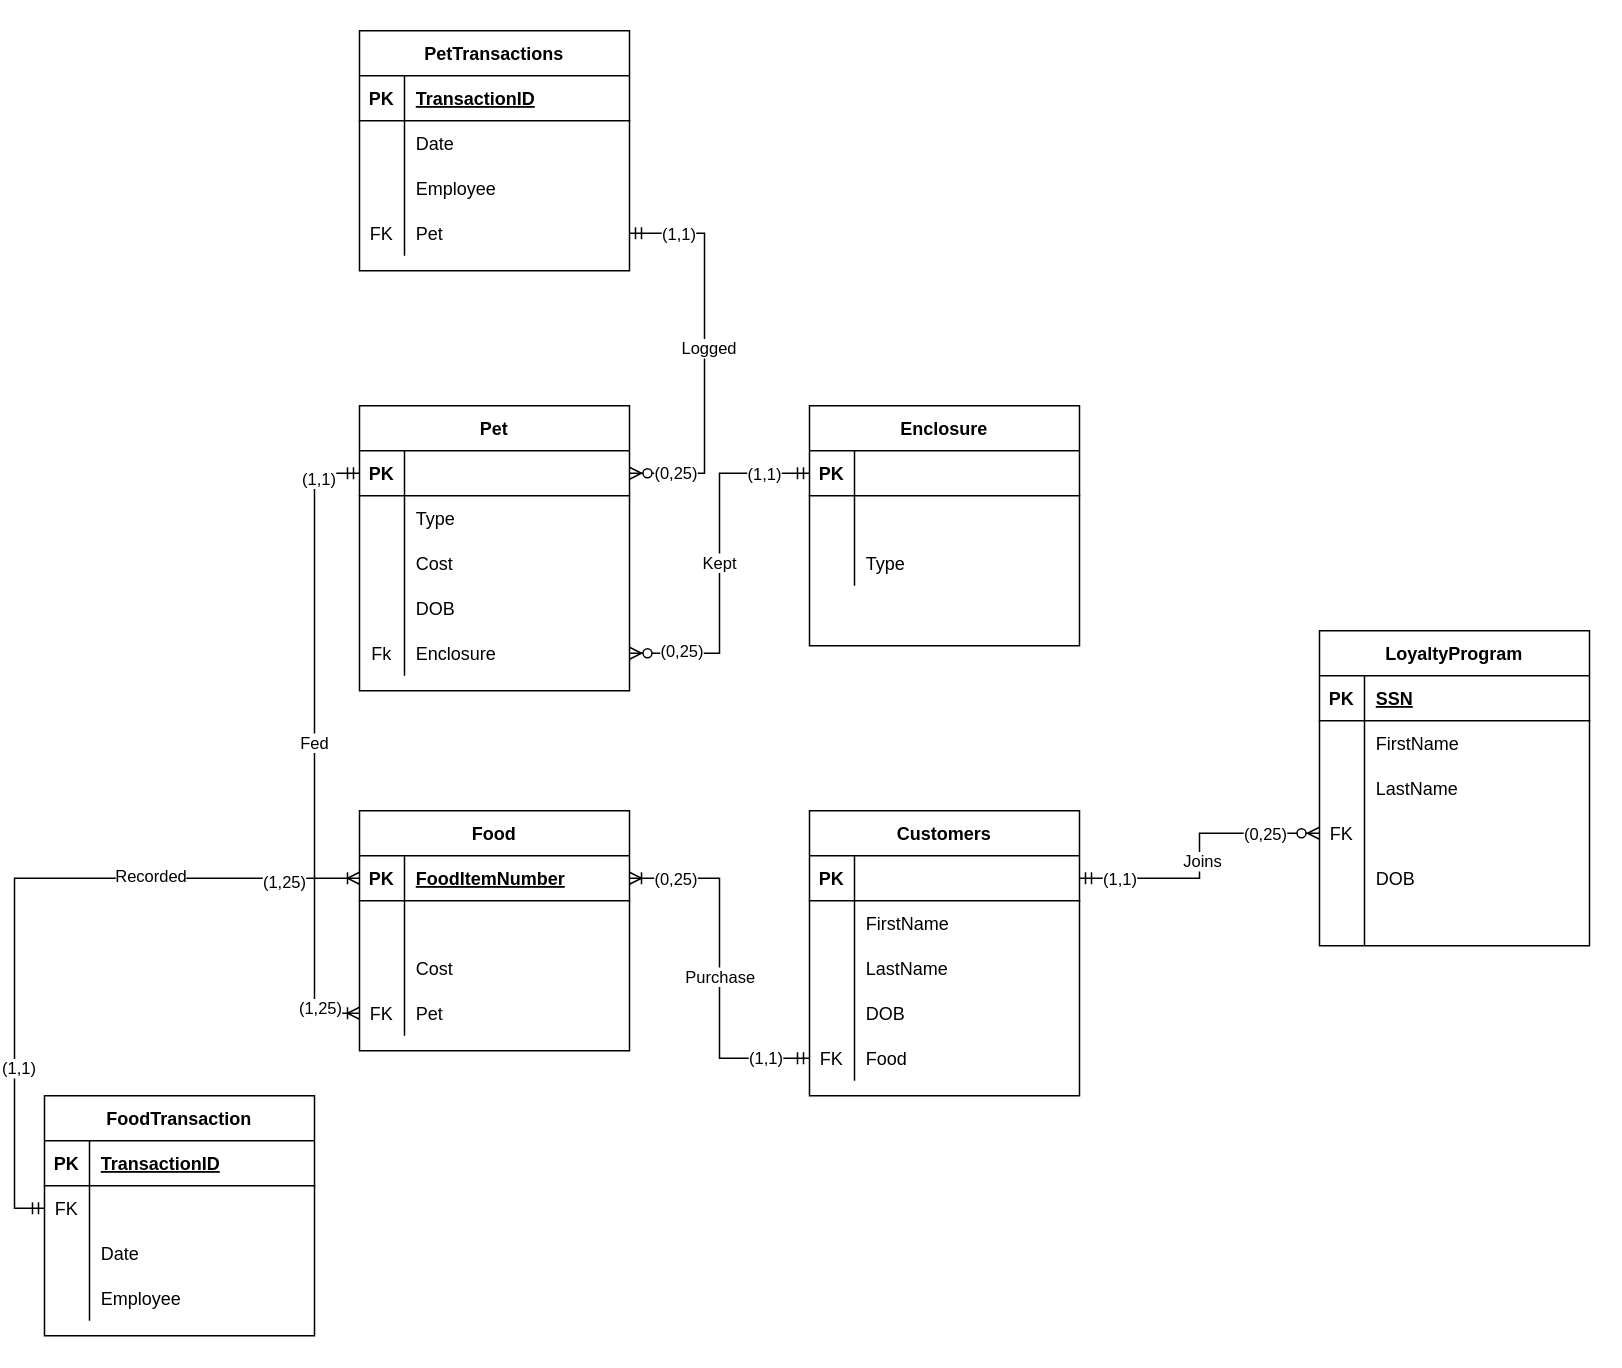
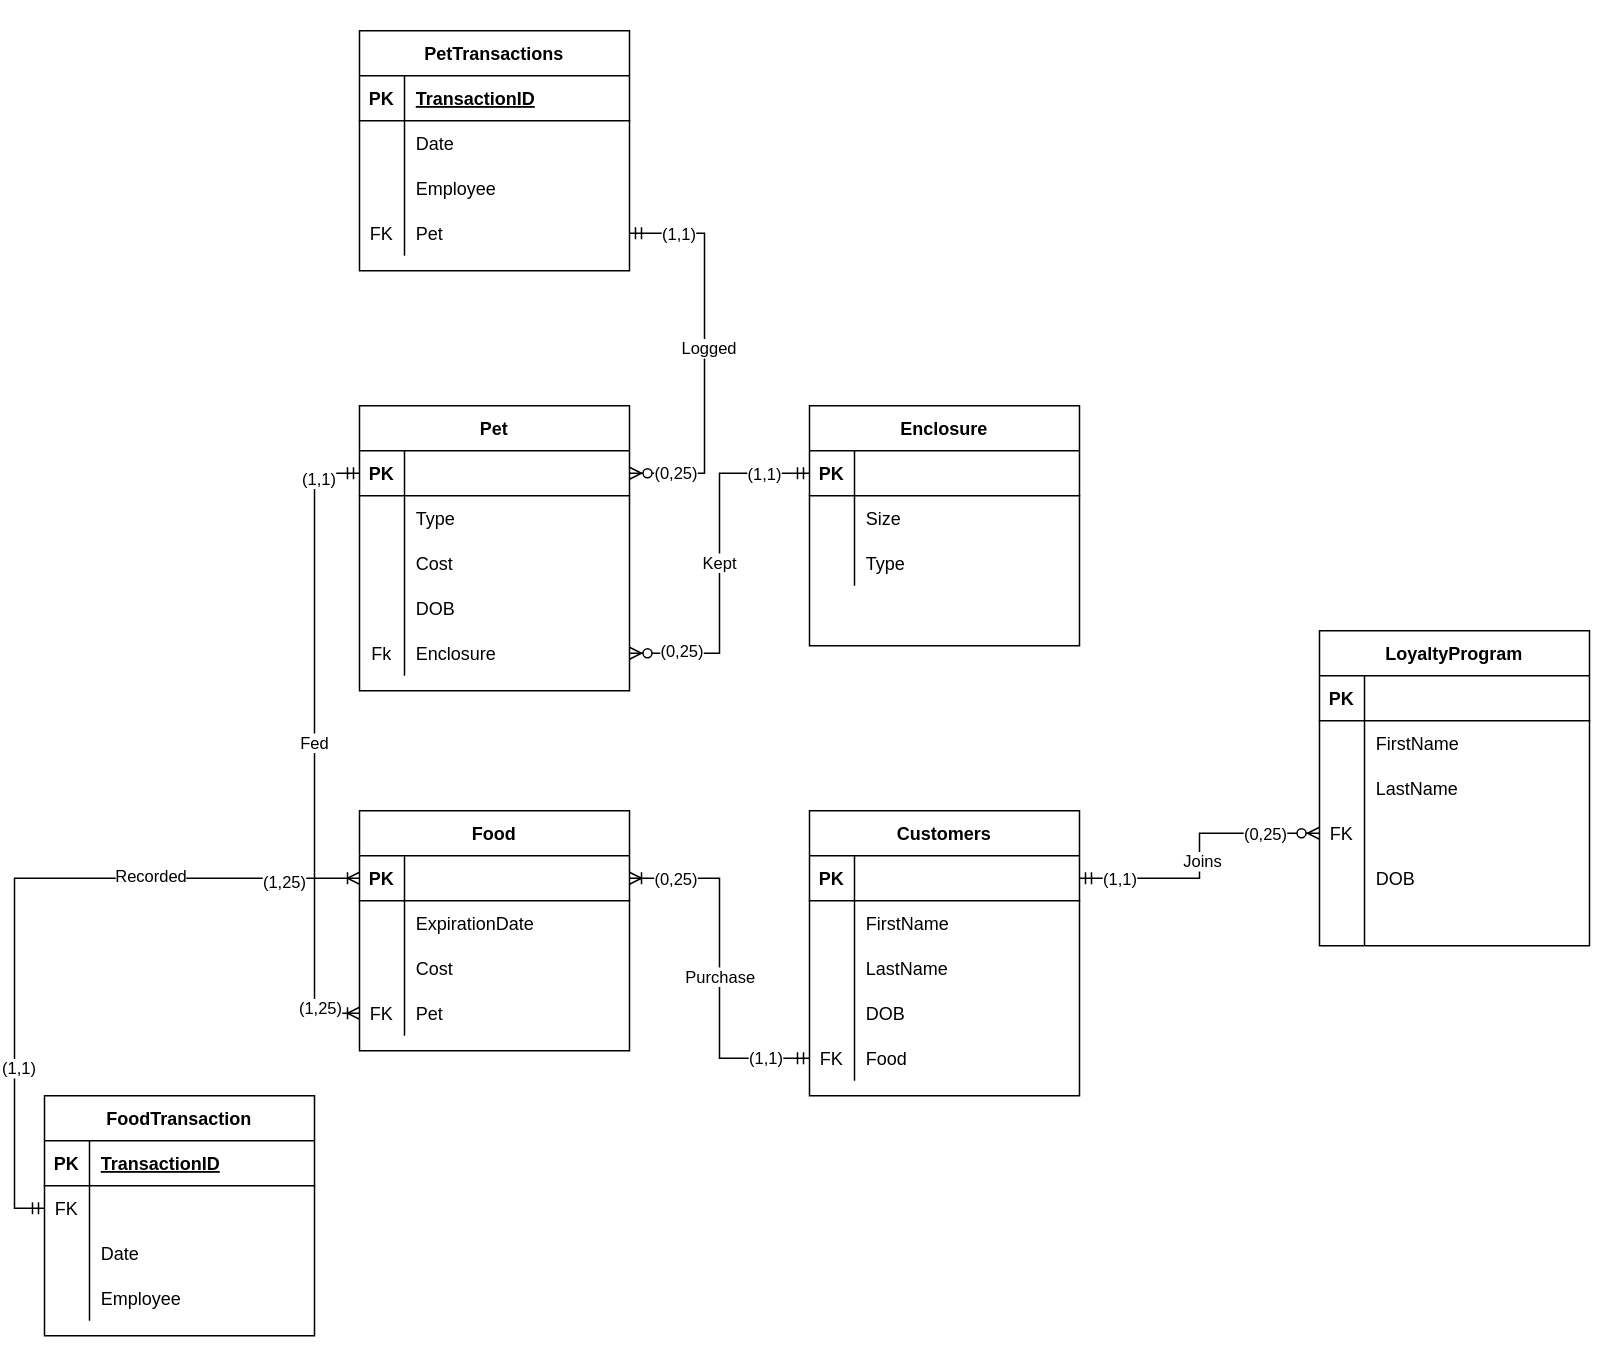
node "Size": added
node "SSN": removed
node "FoodItemNumber": removed
node "ExpirationDate": added
